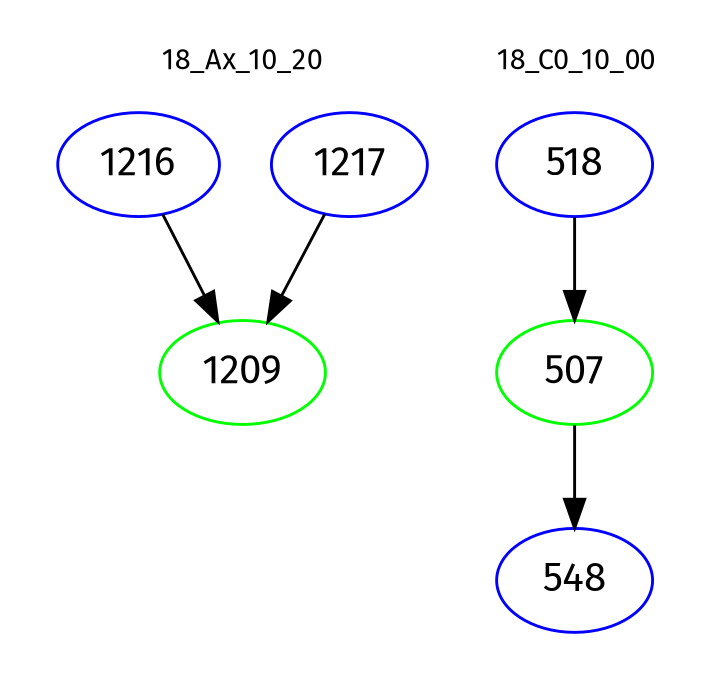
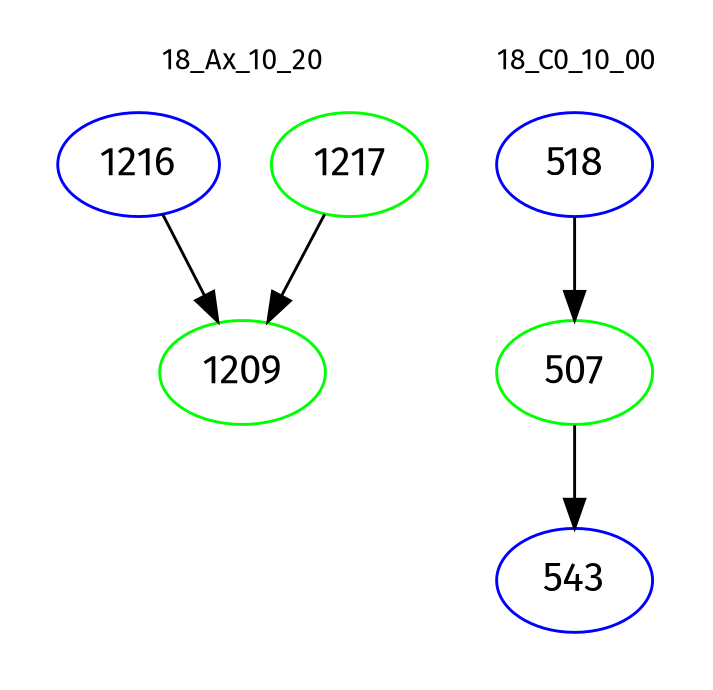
node "1217": color blue -> green
node "548": label "548" -> "543"
